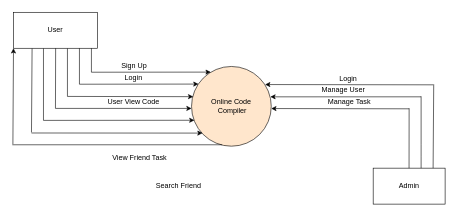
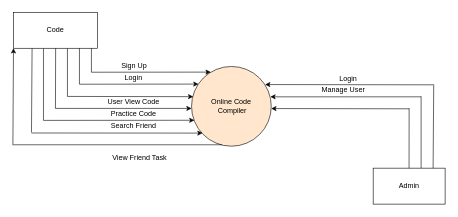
node "User": label "User" -> "Code"
node "Manage Task": removed
node "Practice Code": added
node "Search Friend": moved (179, 186) -> (134, 126)
